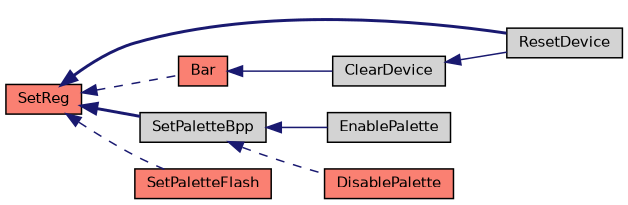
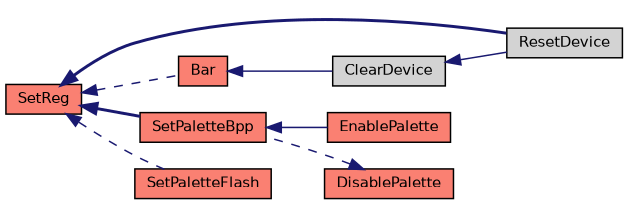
node "SetPaletteBpp": fillcolor lightgrey -> salmon
node "EnablePalette": fillcolor lightgrey -> salmon
edge "DisablePalette" -> "SetPaletteBpp": reversed
